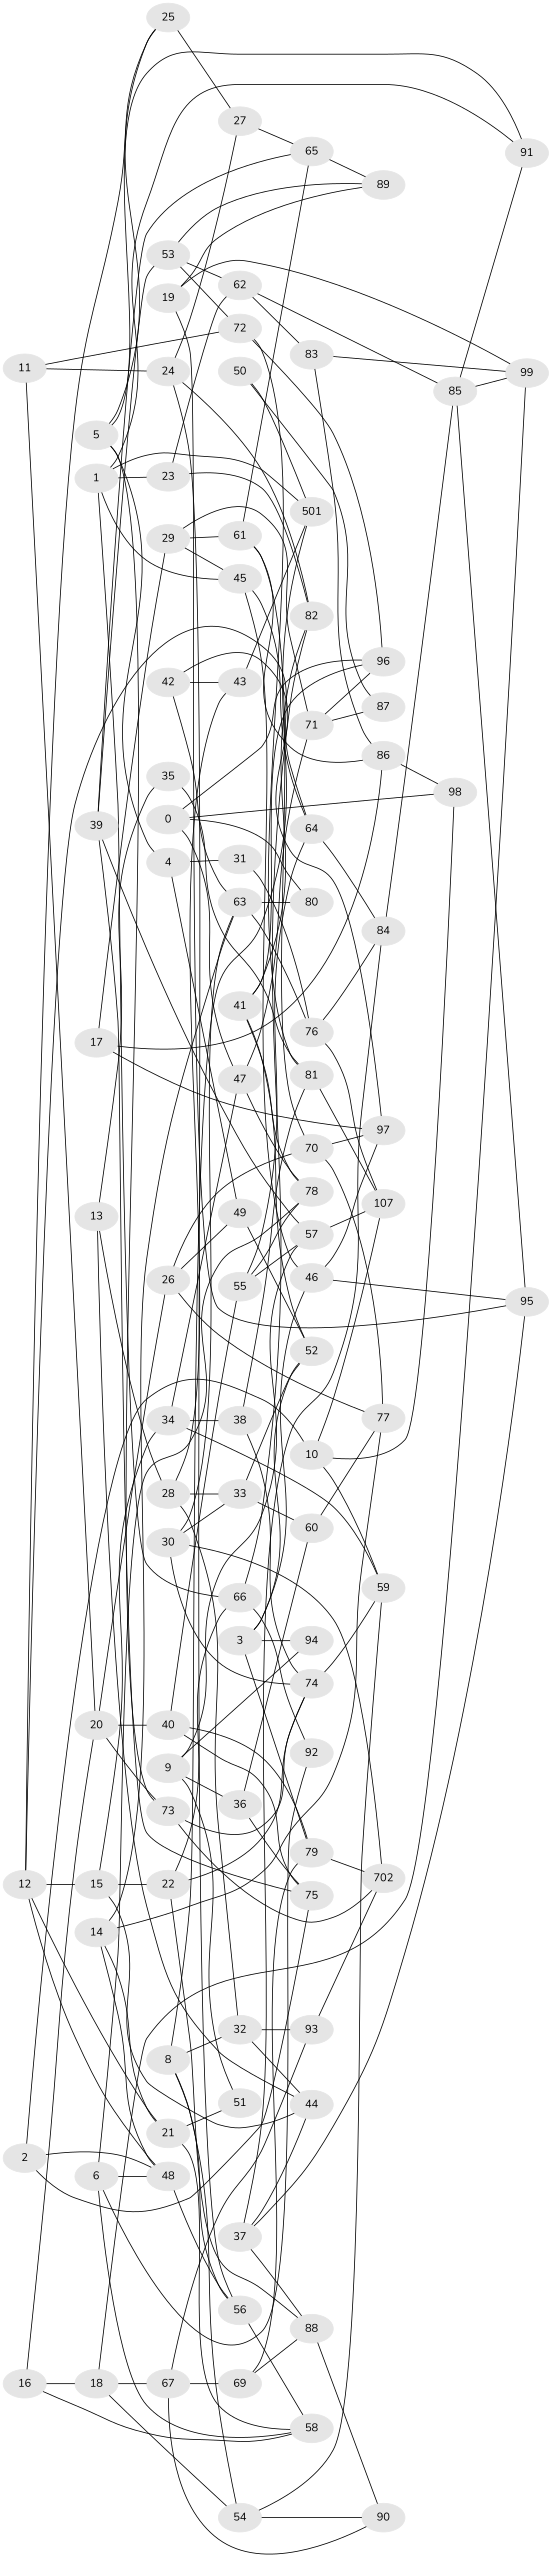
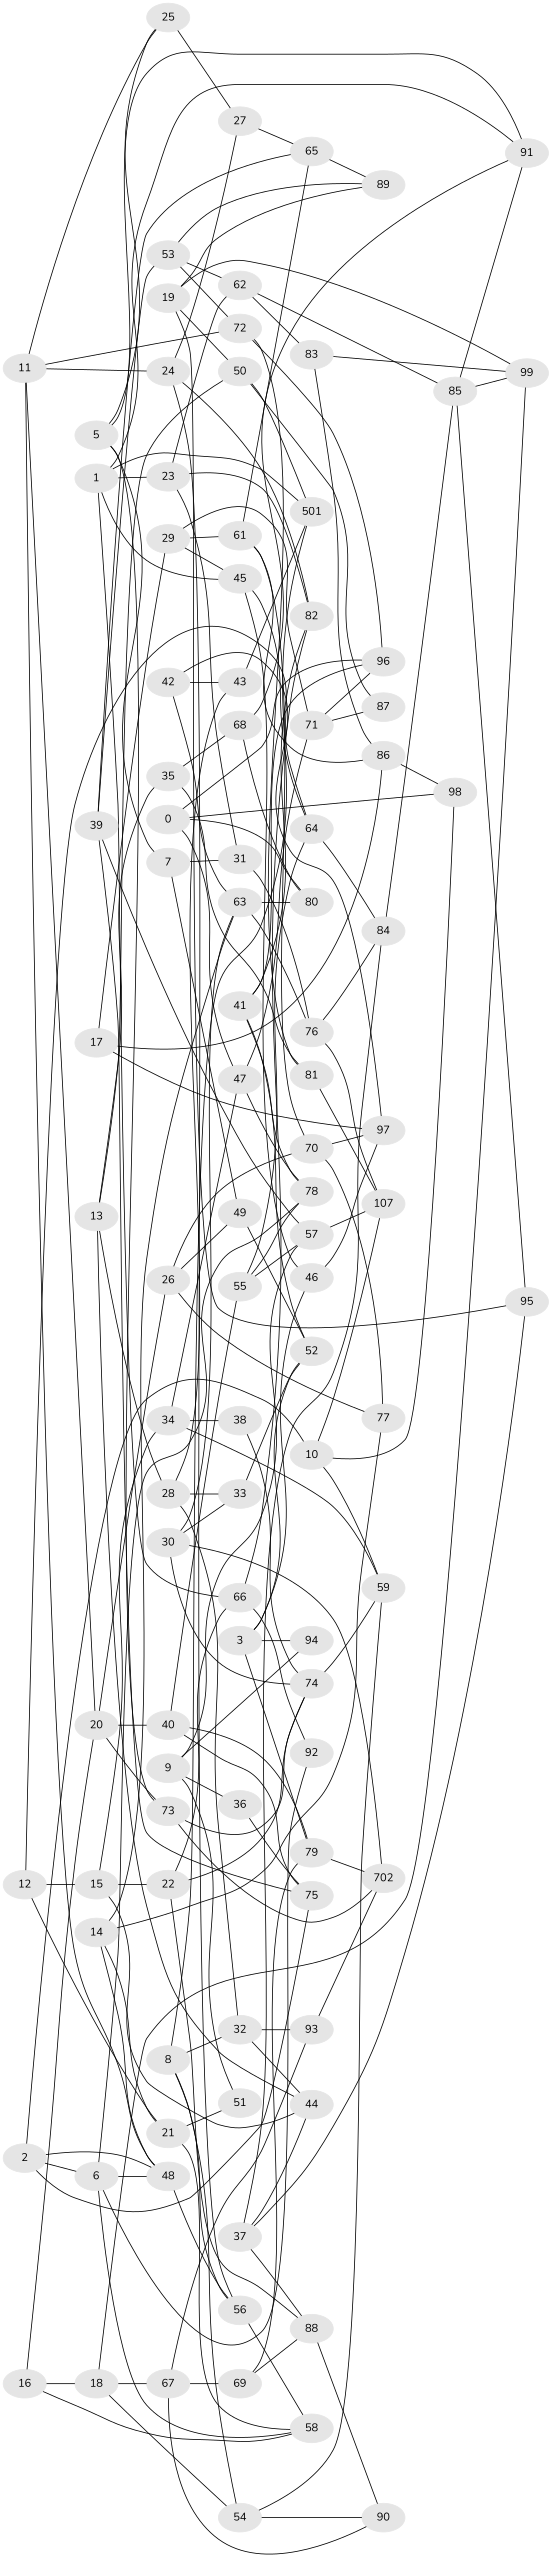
edge "19" -- "50": added
edge "50" -- "13": added
edge "23" -- "31": added
node "68": added
node "4": label "4" -> "7"
edge "25" -- "12": now "25" -- "11"
edge "81" -- "38": removed
edge "46" -- "95": removed
node "60": removed
edge "12" -- "48": now "11" -- "48"
edge "2" -- "6": added
